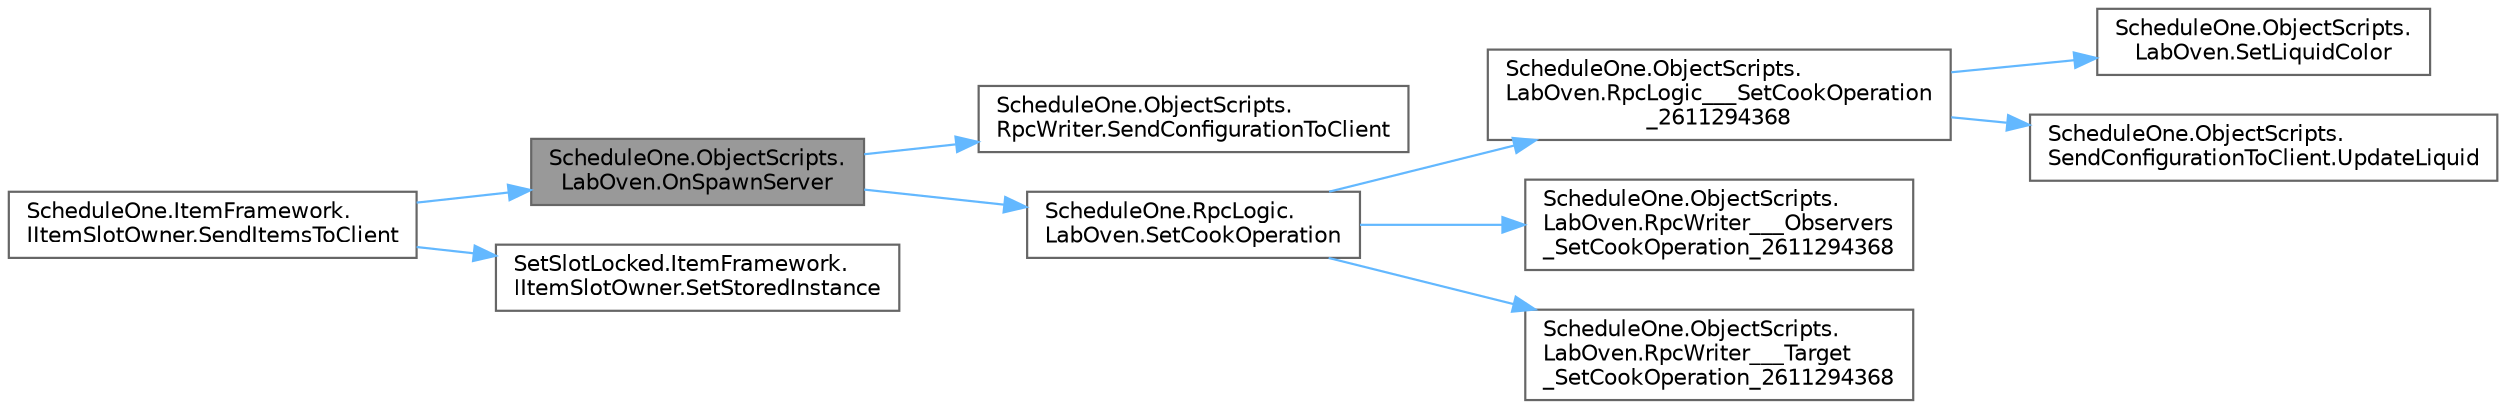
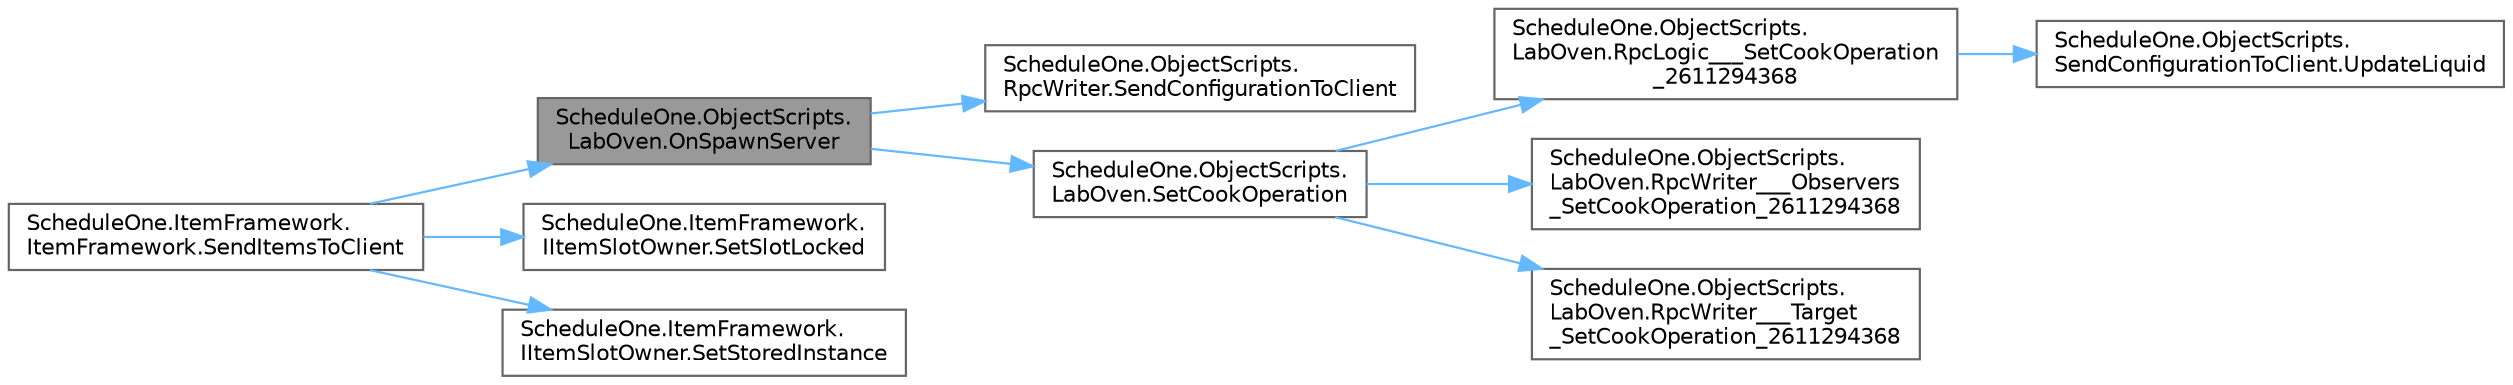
node "ScheduleOne.ObjectScripts. LabOven.SetLiquidColor": removed
node "ScheduleOne.ItemFramework. IItemSlotOwner.SendItemsToClient": label "ScheduleOne.ItemFramework. IItemSlotOwner.SendItemsToClient" -> "ScheduleOne.ItemFramework. ItemFramework.SendItemsToClient"
node "ScheduleOne.RpcLogic. LabOven.SetCookOperation": label "ScheduleOne.RpcLogic. LabOven.SetCookOperation" -> "ScheduleOne.ObjectScripts. LabOven.SetCookOperation"
node "ScheduleOne.ItemFramework. IItemSlotOwner.SetSlotLocked": added
node "SetSlotLocked.ItemFramework. IItemSlotOwner.SetStoredInstance": label "SetSlotLocked.ItemFramework. IItemSlotOwner.SetStoredInstance" -> "ScheduleOne.ItemFramework. IItemSlotOwner.SetStoredInstance"
